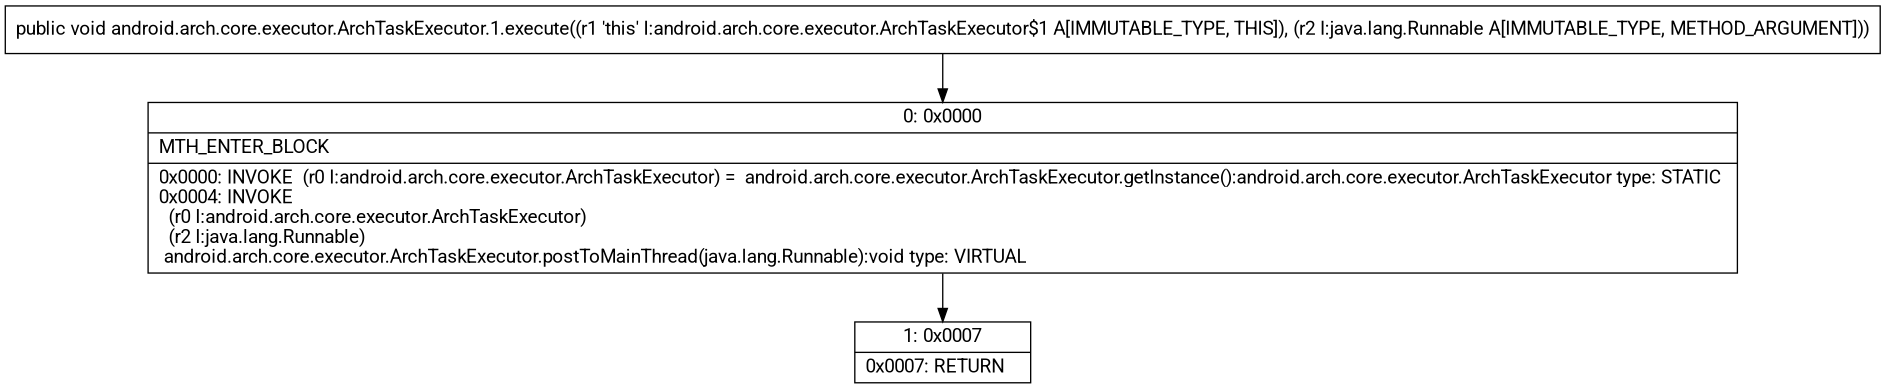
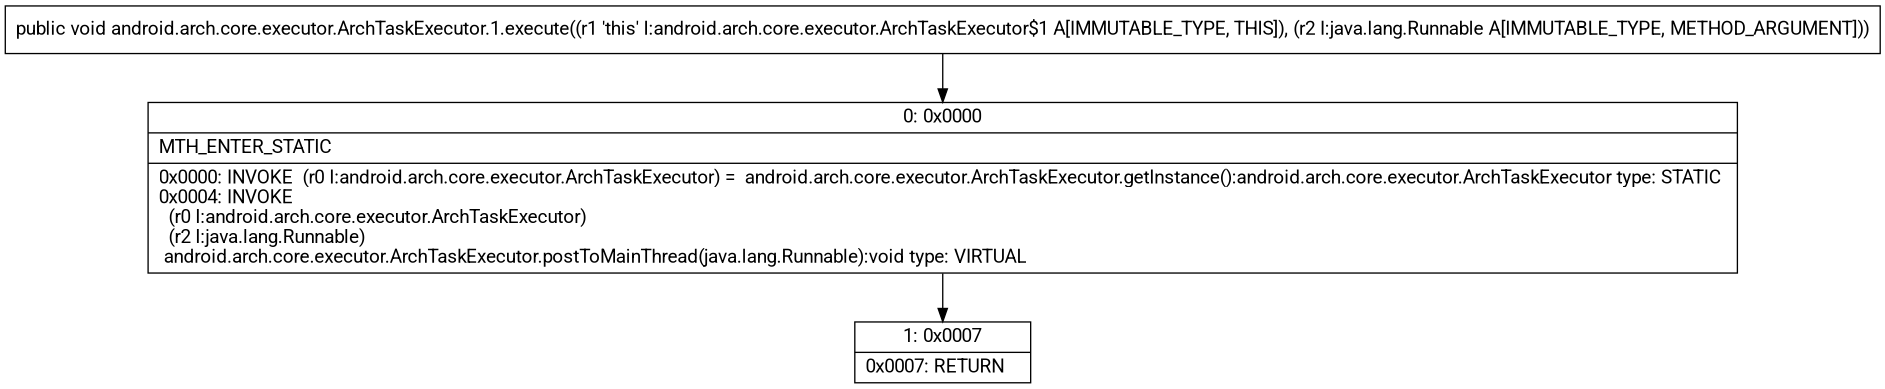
node "0: 0x0000": text "MTH_ENTER_BLOCK" -> "MTH_ENTER_STATIC"
